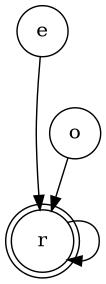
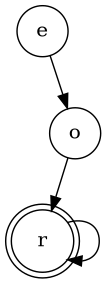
edge "e" -> "r": now "e" -> "o"
